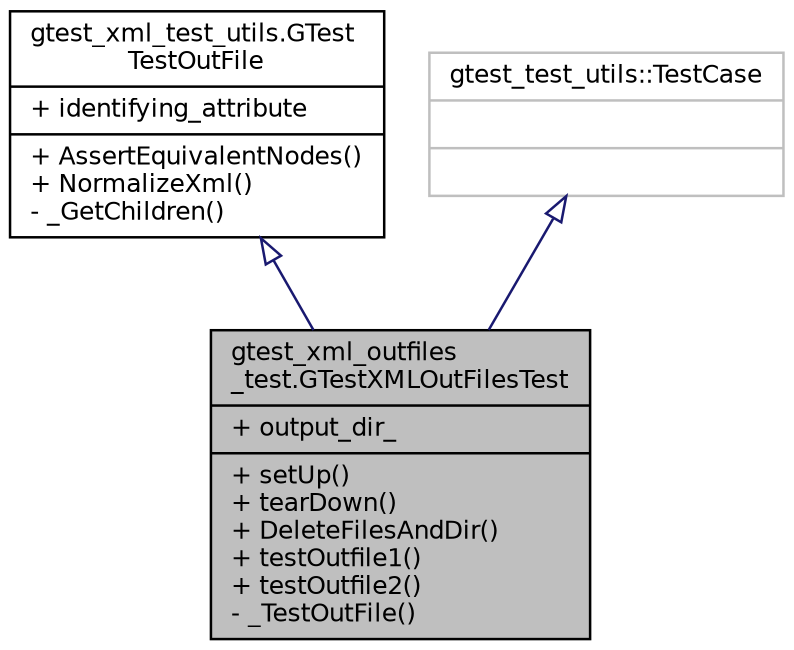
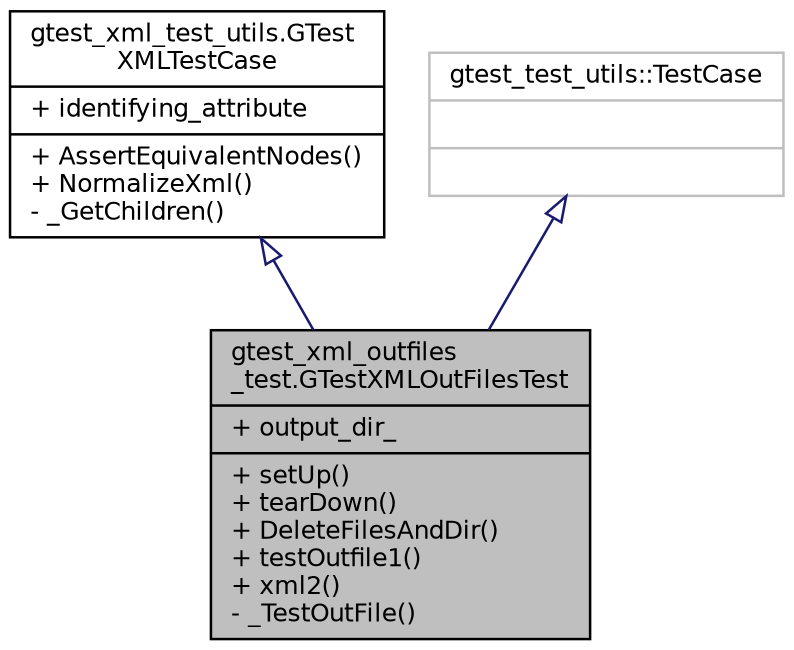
node "gtest_xml_test_utils.GTest": text "TestOutFile" -> "XMLTestCase"
node "gtest_xml_outfiles": text "+ testOutfile2()" -> "+ xml2()"
